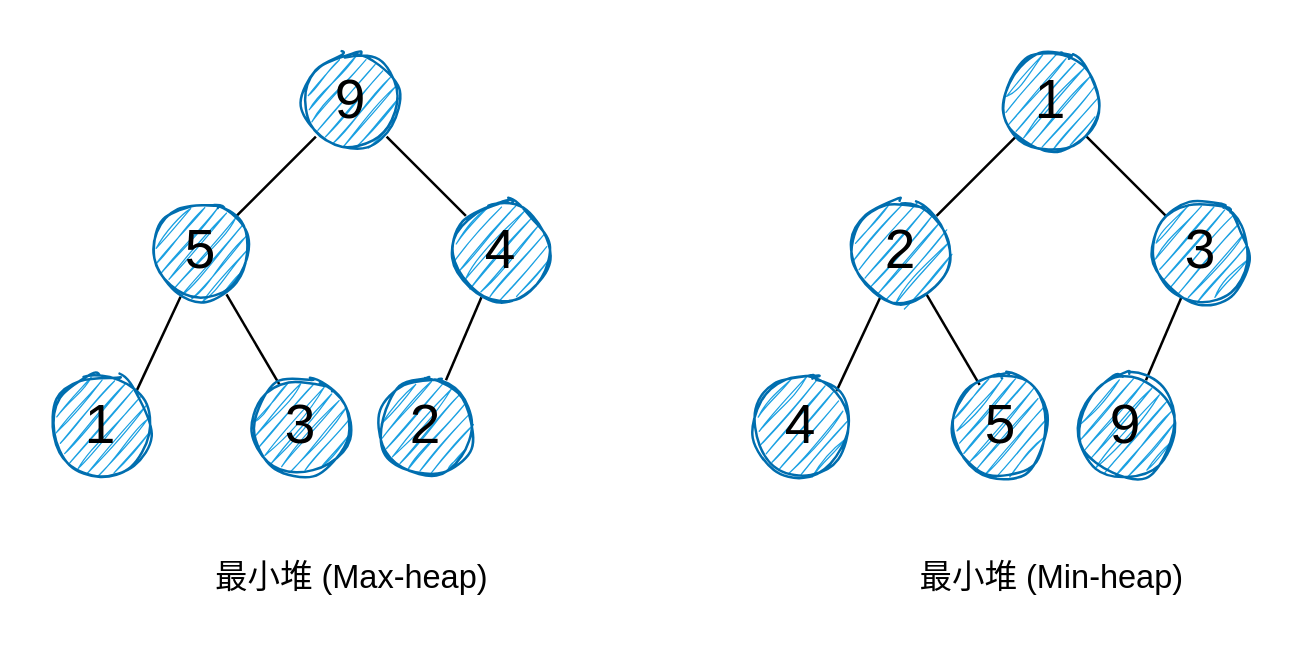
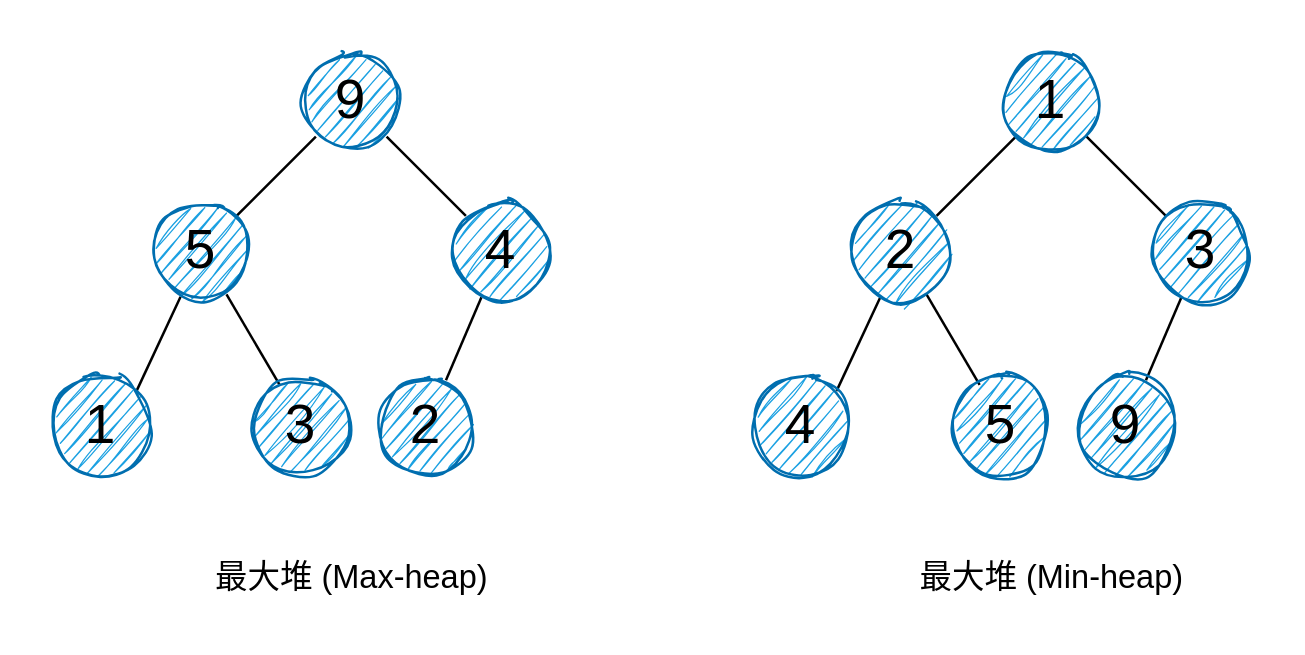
node "最小堆 (Max-heap)": label "最小堆 (Max-heap)" -> "最大堆 (Max-heap)"
node "最小堆 (Min-heap)": label "最小堆 (Min-heap)" -> "最大堆 (Min-heap)"
